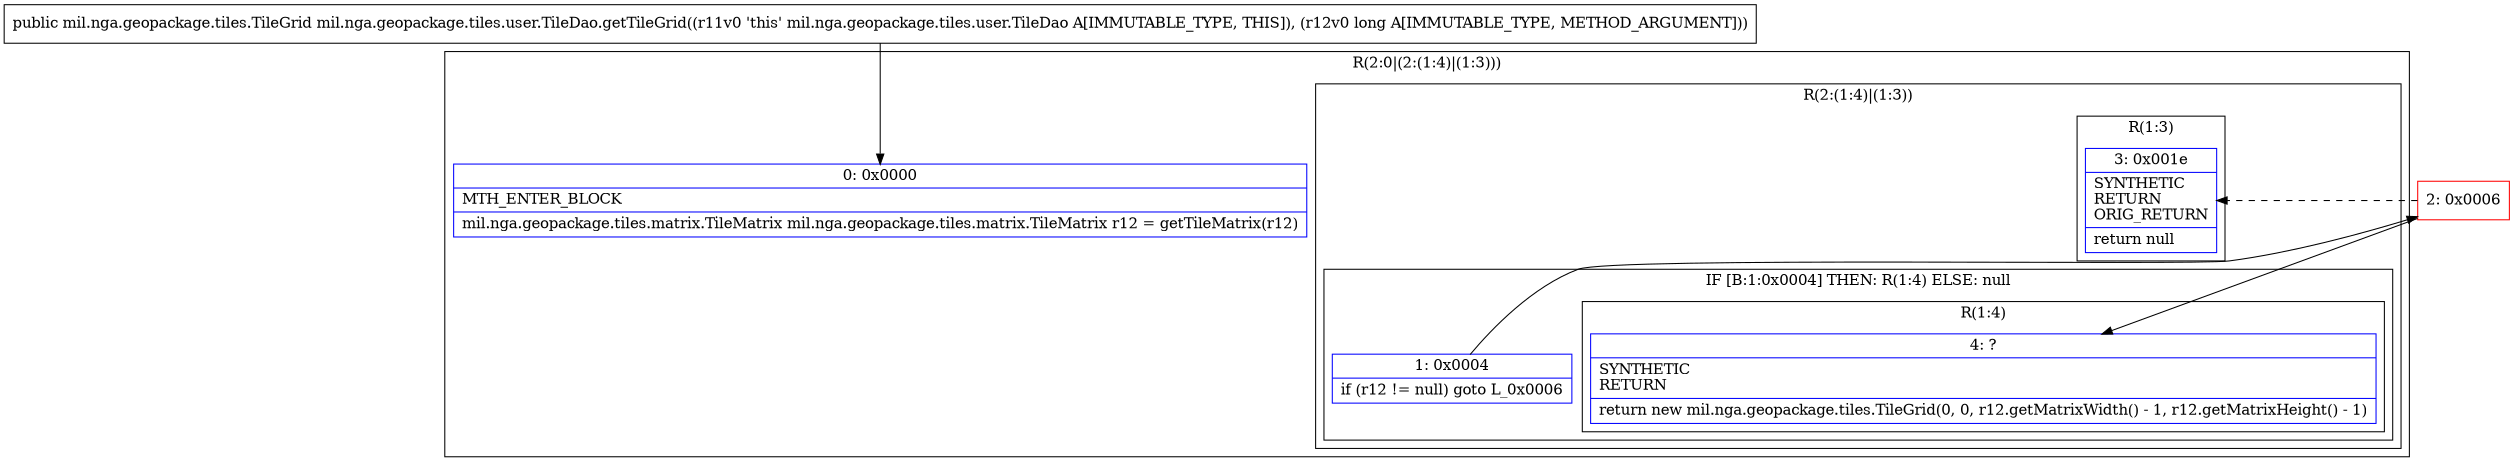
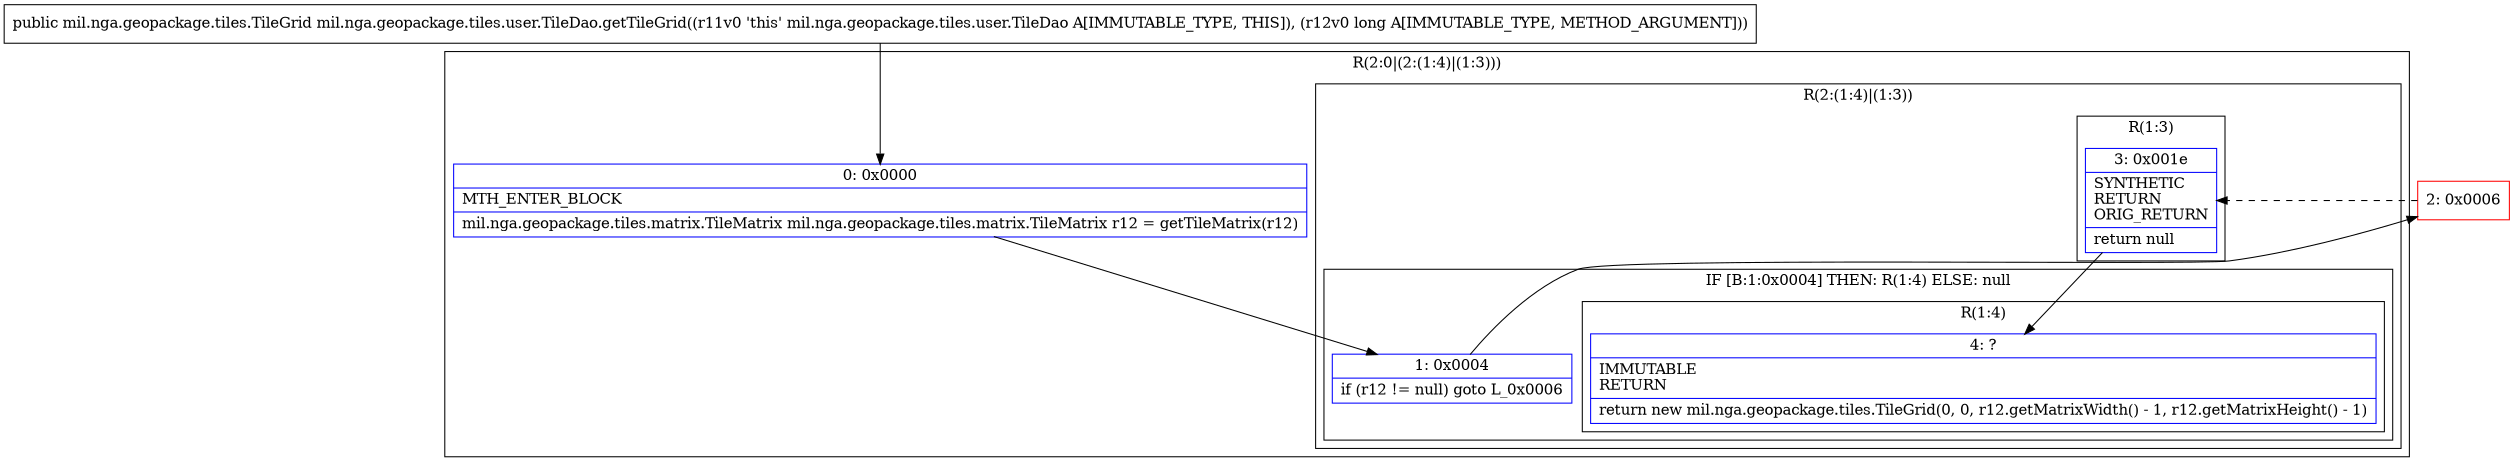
edge "2: 0x0006" -> "4: ?": now "3: 0x001e" -> "4: ?"
edge "0: 0x0000" -> "1: 0x0004": added
node "4: ?": text "SYNTHETIC" -> "IMMUTABLE"
